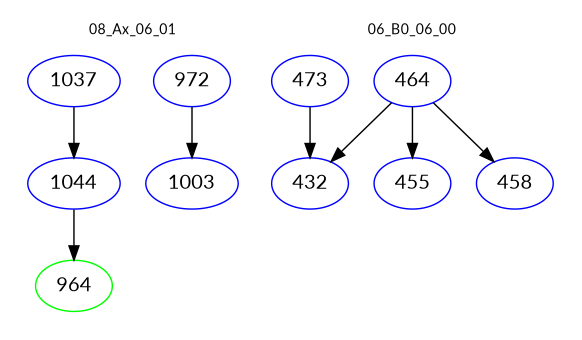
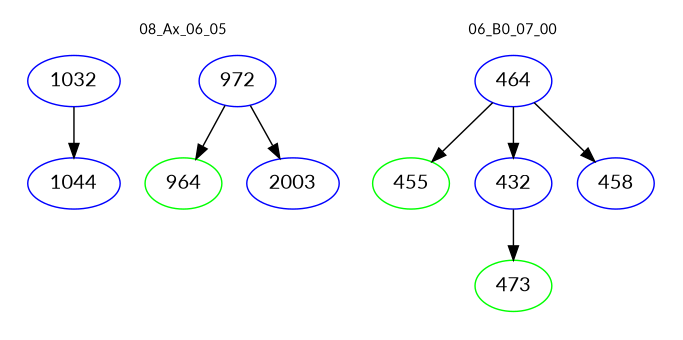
cluster "08_Ax_06_01": label "08_Ax_06_01" -> "08_Ax_06_05"
cluster "06_B0_06_00": label "06_B0_06_00" -> "06_B0_07_00"
node "1037": label "1037" -> "1032"
node "473": color blue -> green
edge "473" -> "432": reversed
node "1003": label "1003" -> "2003"
node "455": color blue -> green
edge "1044" -> "964": now "972" -> "964"
